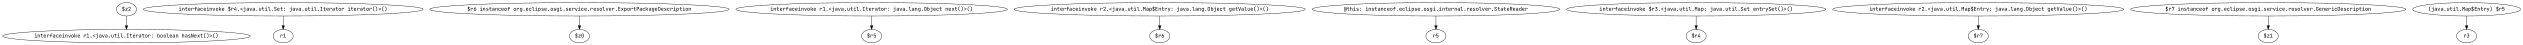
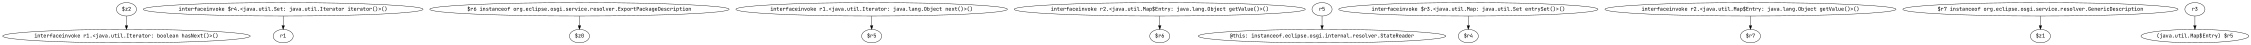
edge "@this: instanceof.eclipse.osgi.internal.resolver.StateReader" -> "r5": reversed
edge "(java.util.Map$Entry) $r5" -> "r3": reversed
